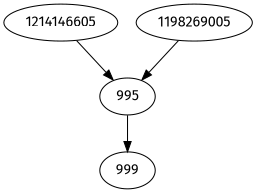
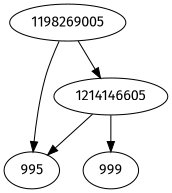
edge "1198269005" -> "1214146605": added
edge "995" -> "999": now "1214146605" -> "999"
